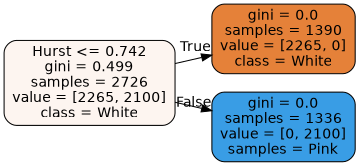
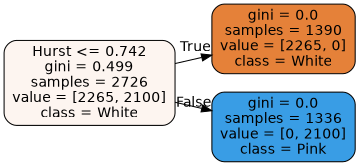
node "gini = 0.0 samples = 1336 value = [0, 2100] samples = Pink": label "gini = 0.0 samples = 1336 value = [0, 2100] samples = Pink" -> "gini = 0.0 samples = 1336 value = [0, 2100] class = Pink"
